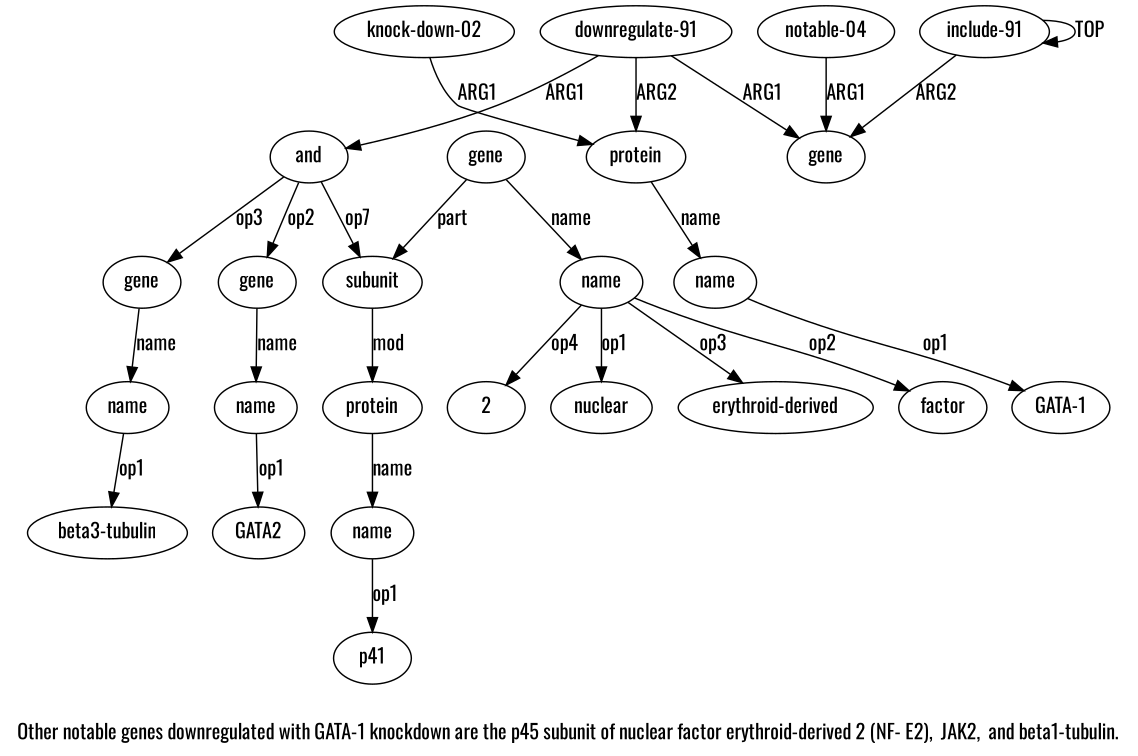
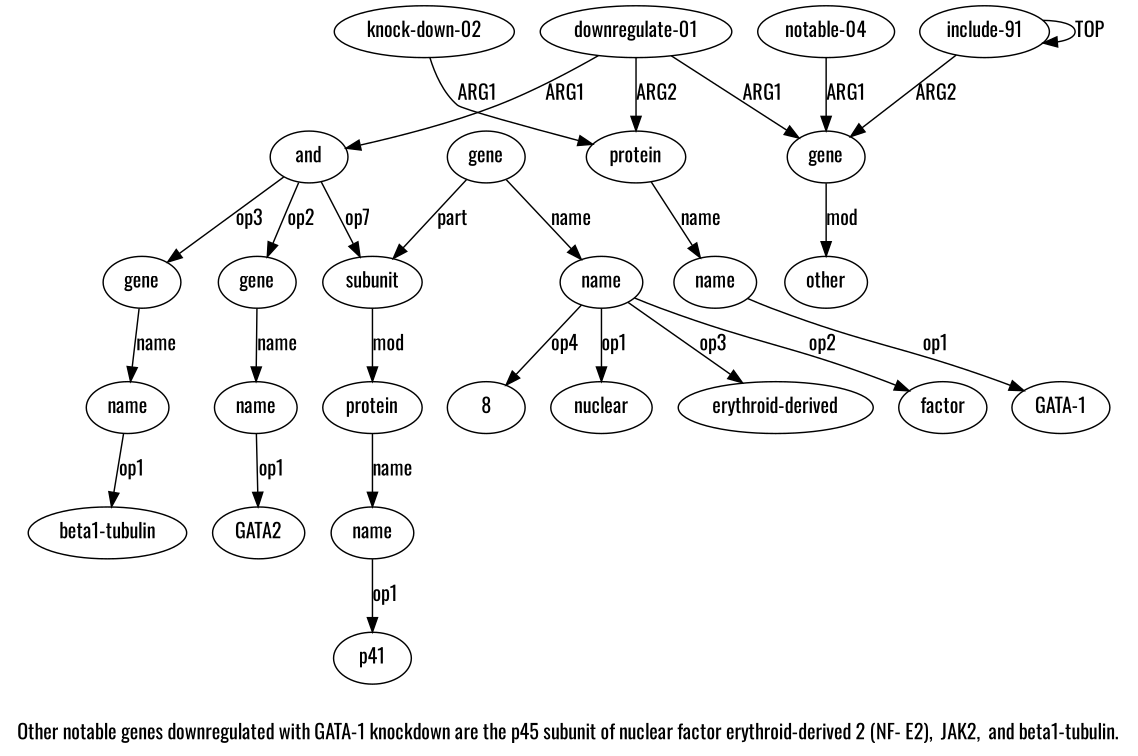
node "downregulate-91": label "downregulate-91" -> "downregulate-01"
node "other": added
node "2": label "2" -> "8"
node "beta3-tubulin": label "beta3-tubulin" -> "beta1-tubulin"
